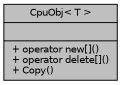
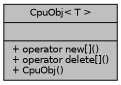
node "CpuObj< T >": text "+ Copy()" -> "+ CpuObj()"
